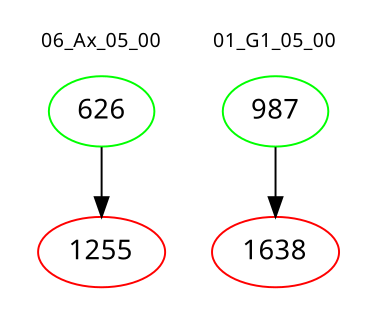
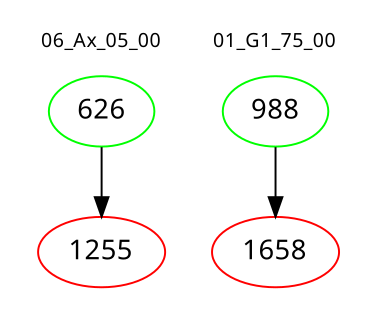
cluster "01_G1_05_00": label "01_G1_05_00" -> "01_G1_75_00"
node "987": label "987" -> "988"
node "1638": label "1638" -> "1658"
